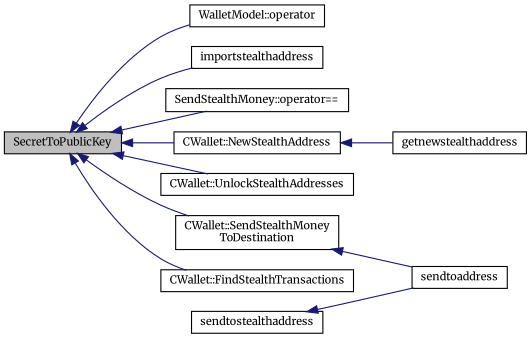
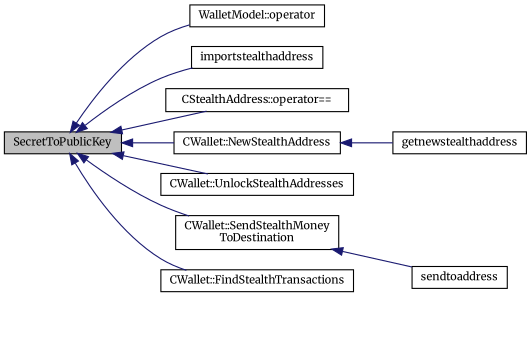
node "SendStealthMoney::operator==": label "SendStealthMoney::operator==" -> "CStealthAddress::operator=="
node "sendtostealthaddress": removed
